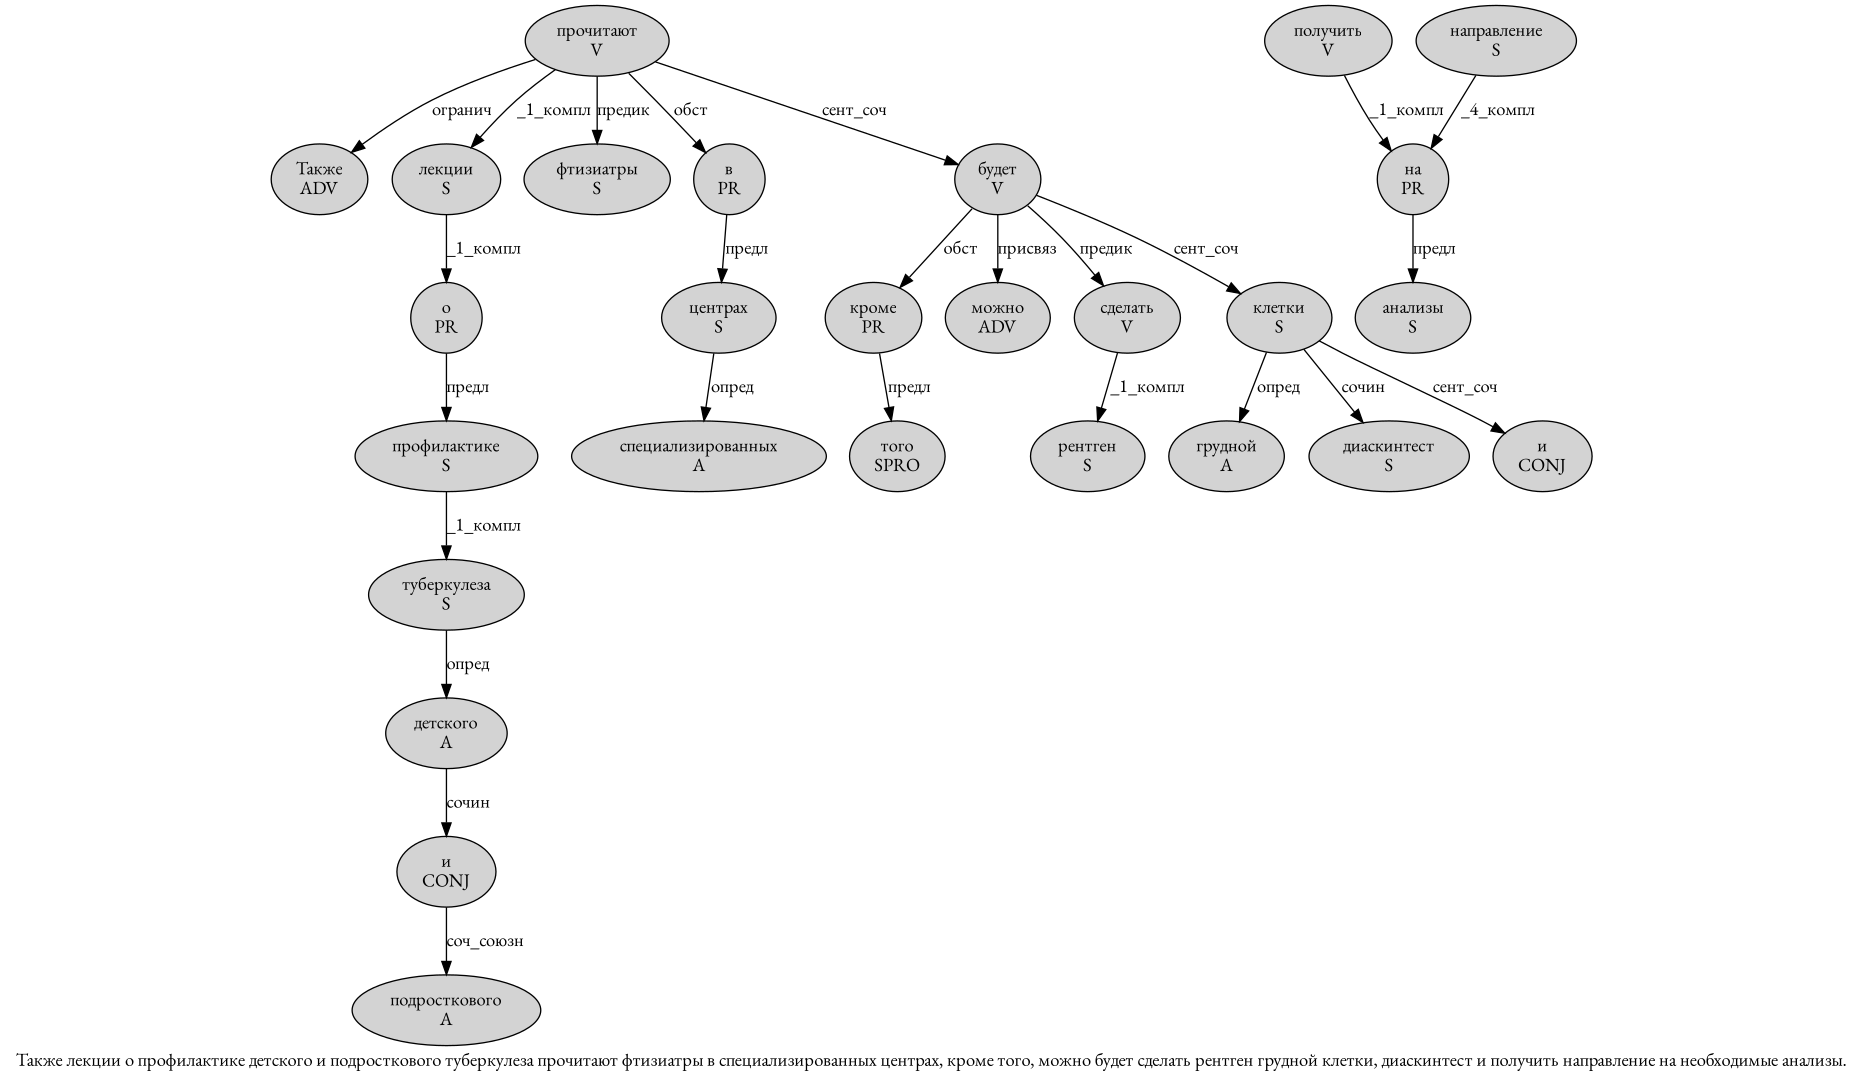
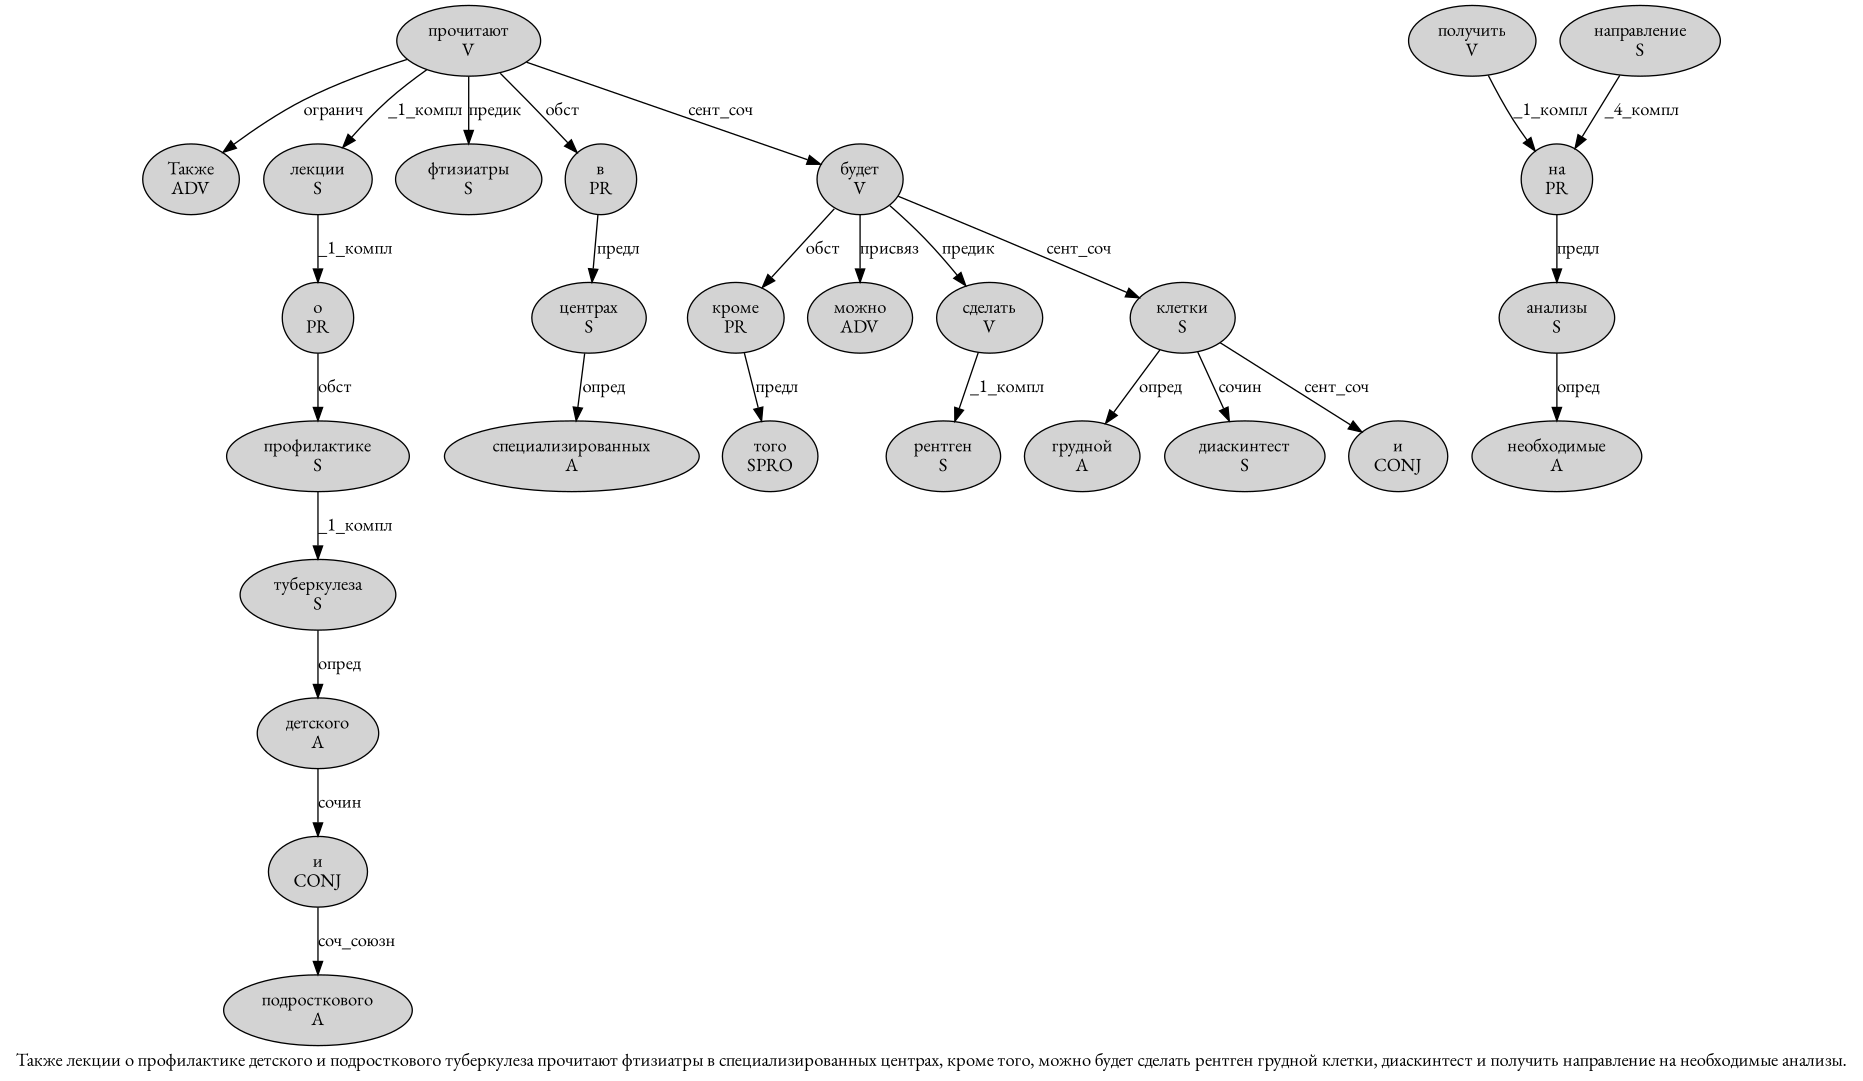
edge "о PR" -> "профилактике S": label "предл" -> "обст"
node "необходимые A": added
